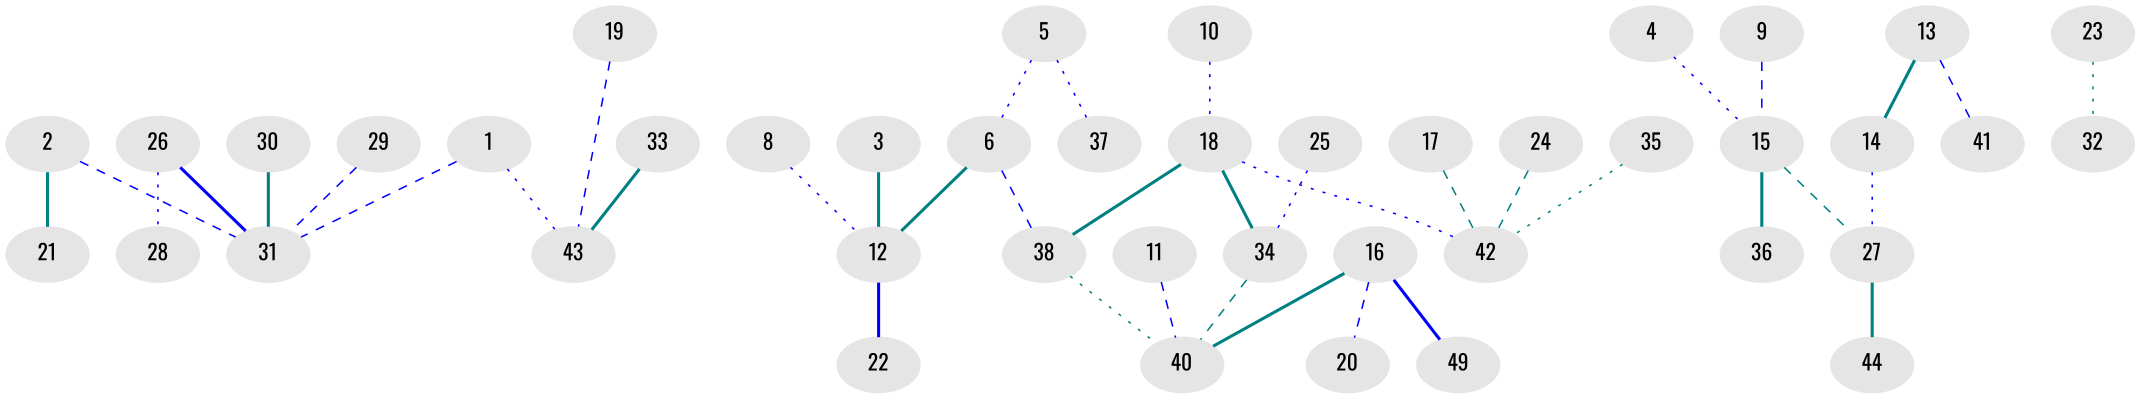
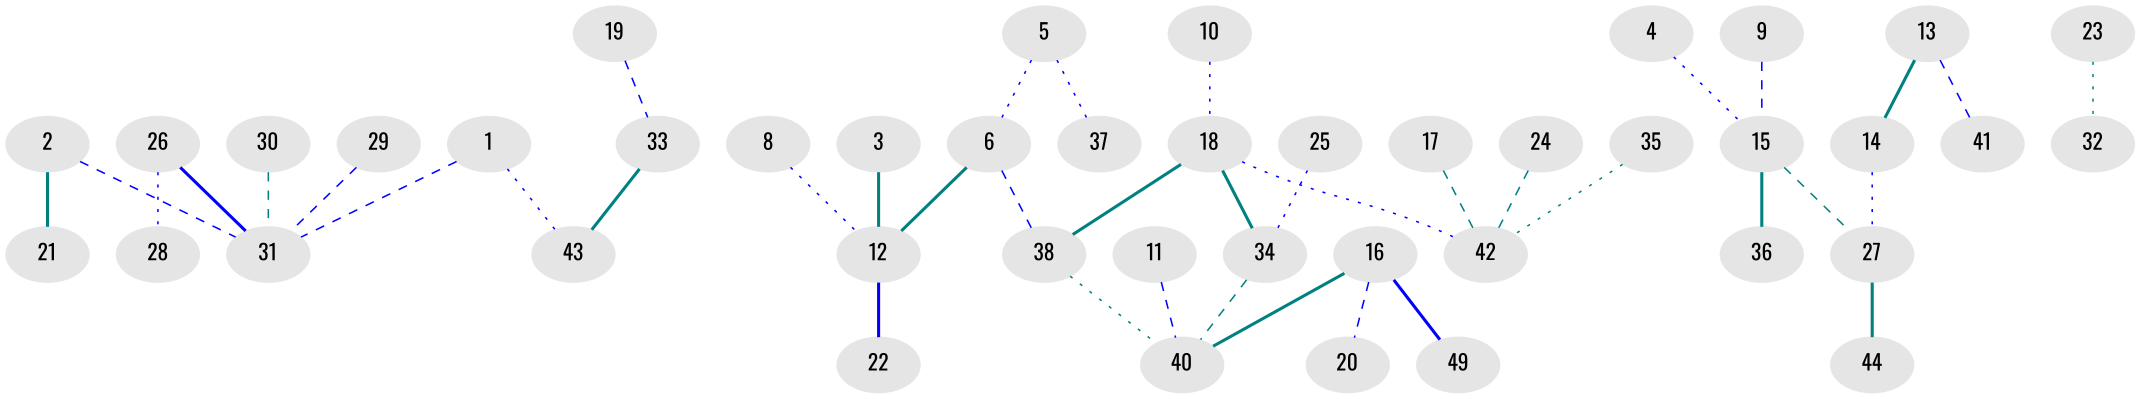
edge "19" -- "43": now "19" -- "33"
edge "30" -- "31": style bold -> dashed
